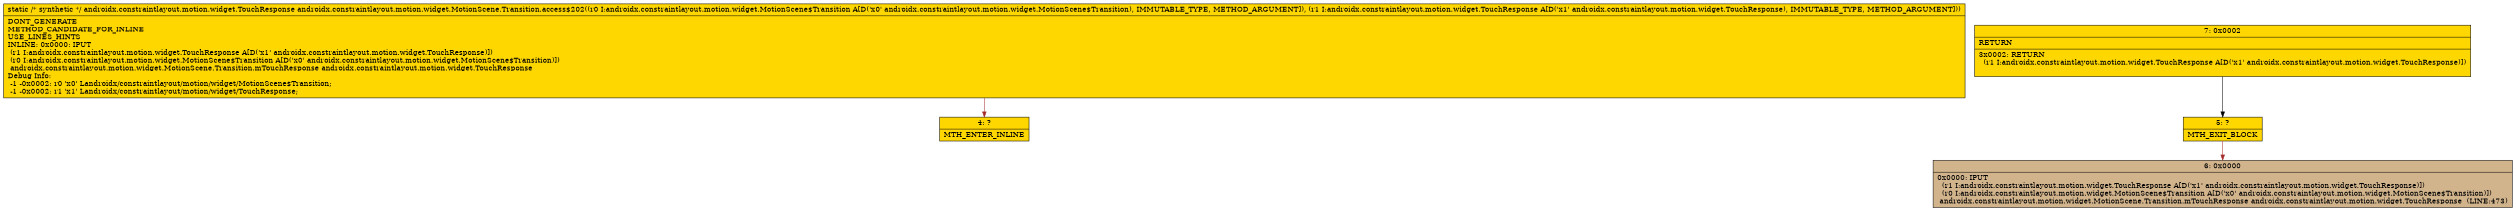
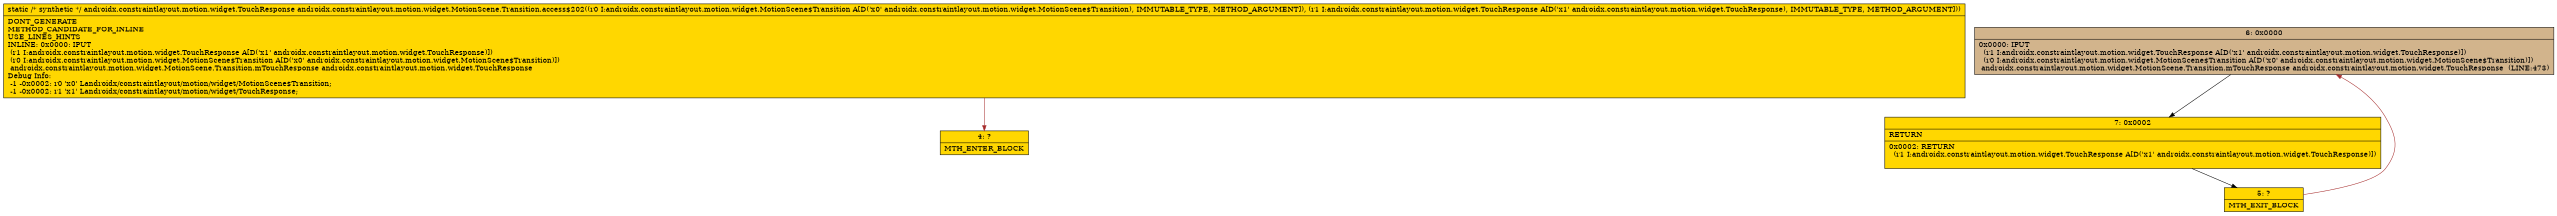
node "7: 0x0002": text "3x0002: RETURN" -> "0x0002: RETURN"
edge "6: 0x0000" -> "7: 0x0002": added
node "4: ?": text "MTH_ENTER_INLINE" -> "MTH_ENTER_BLOCK"
